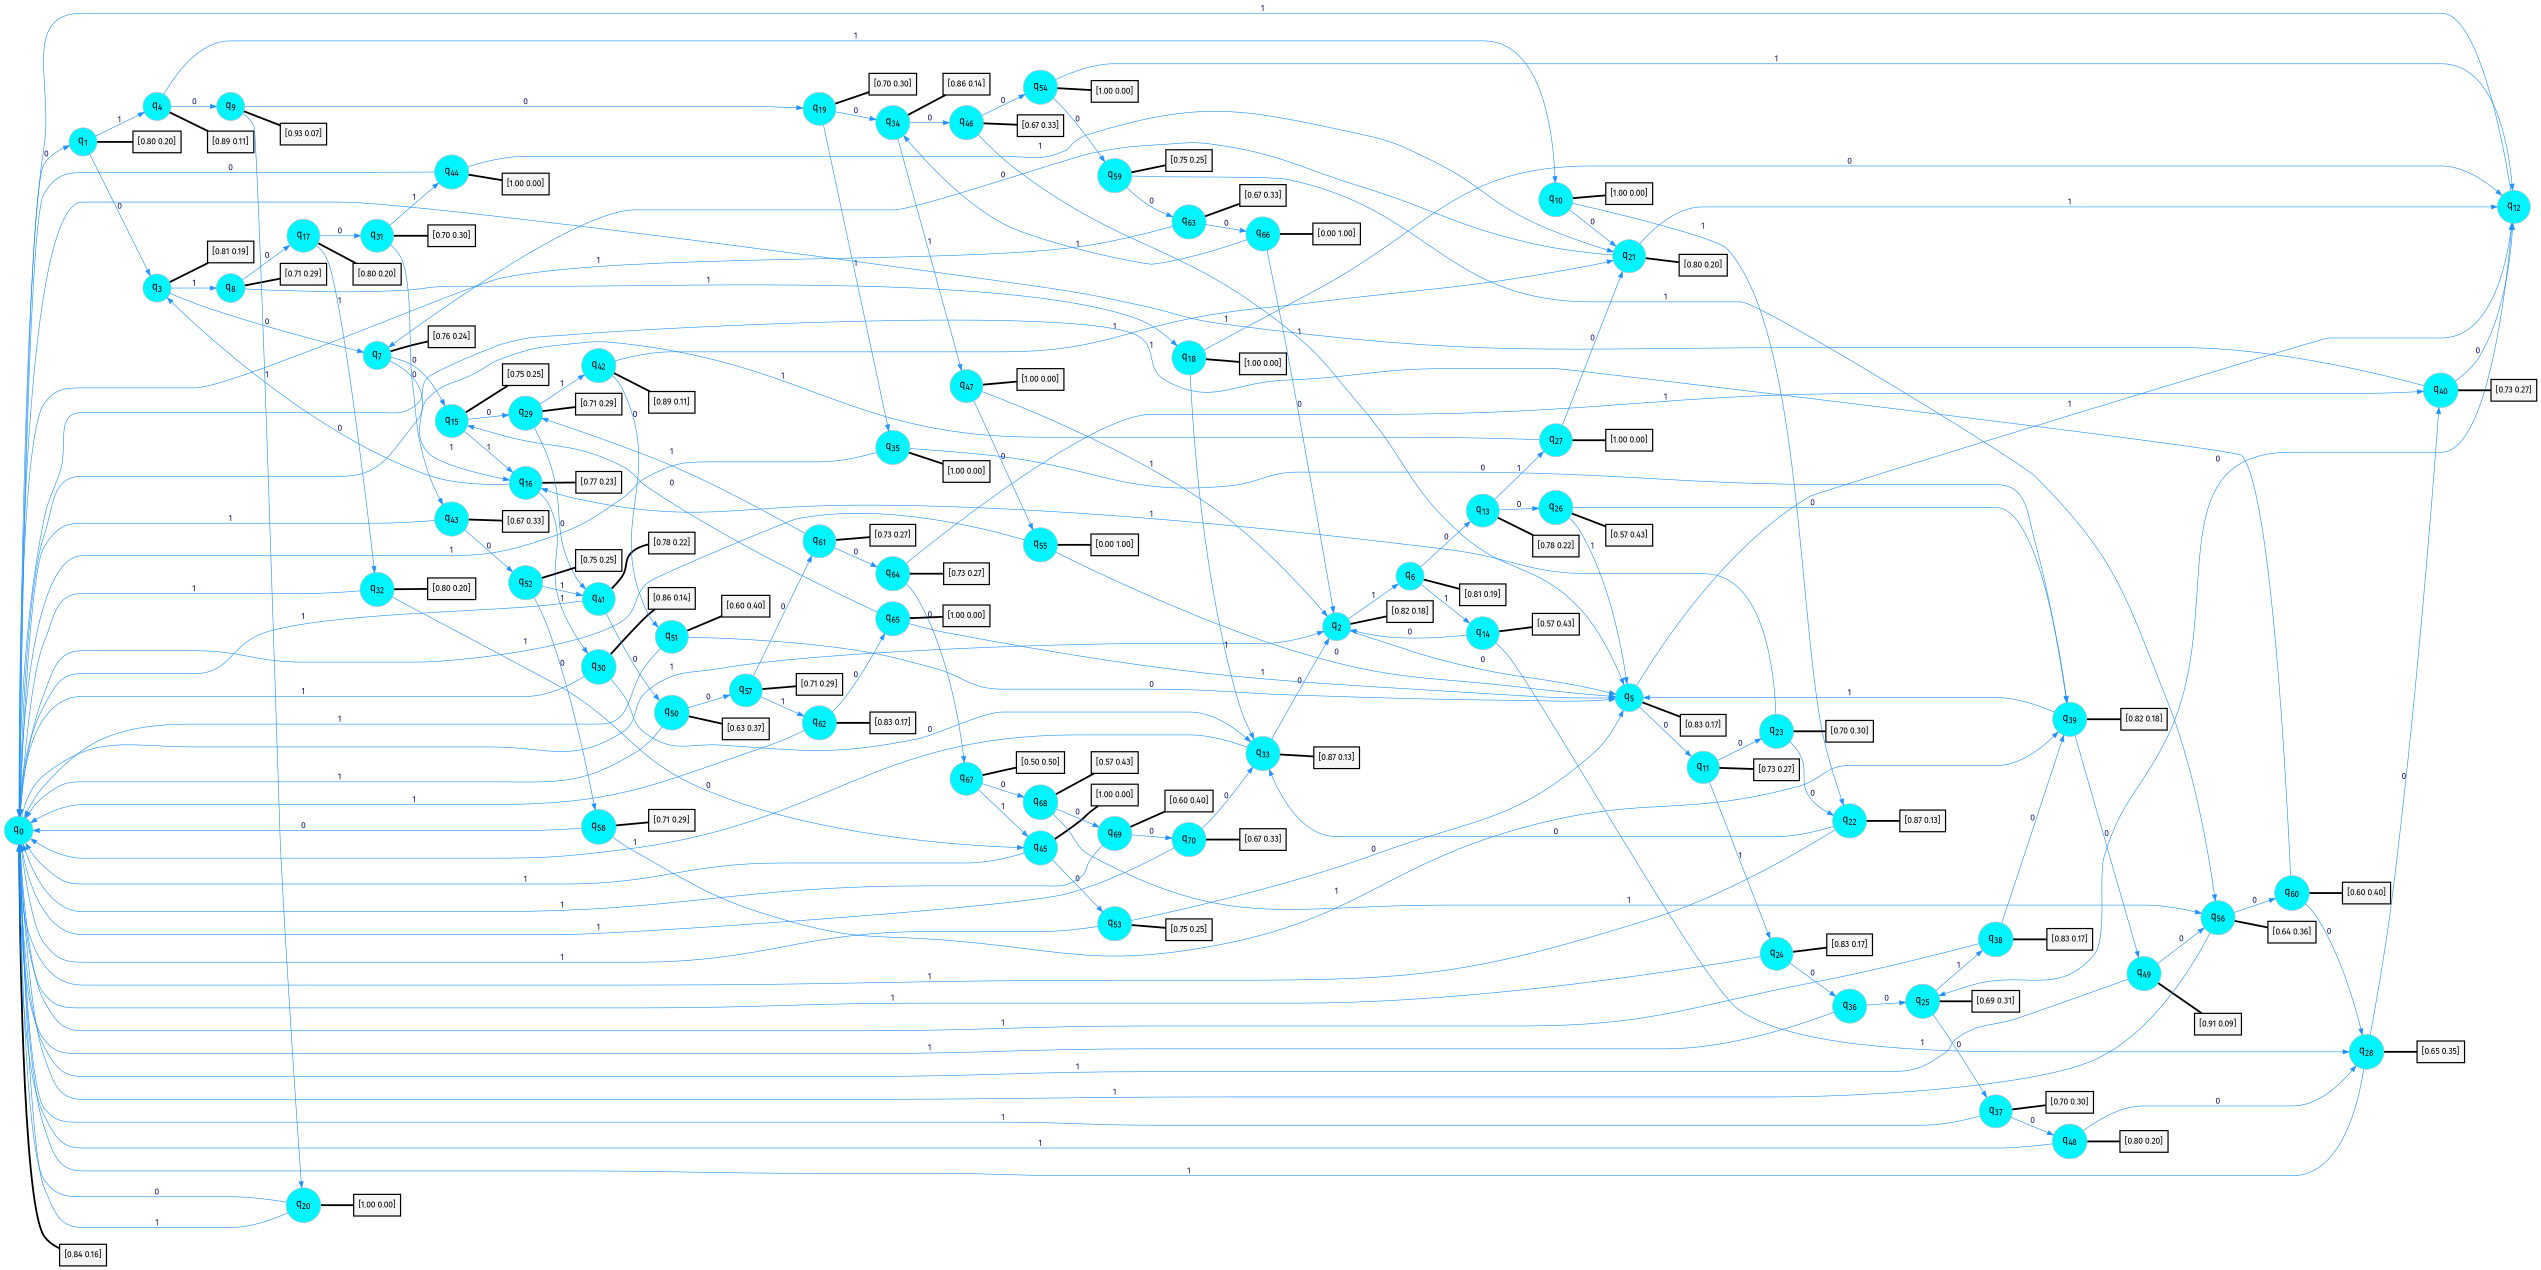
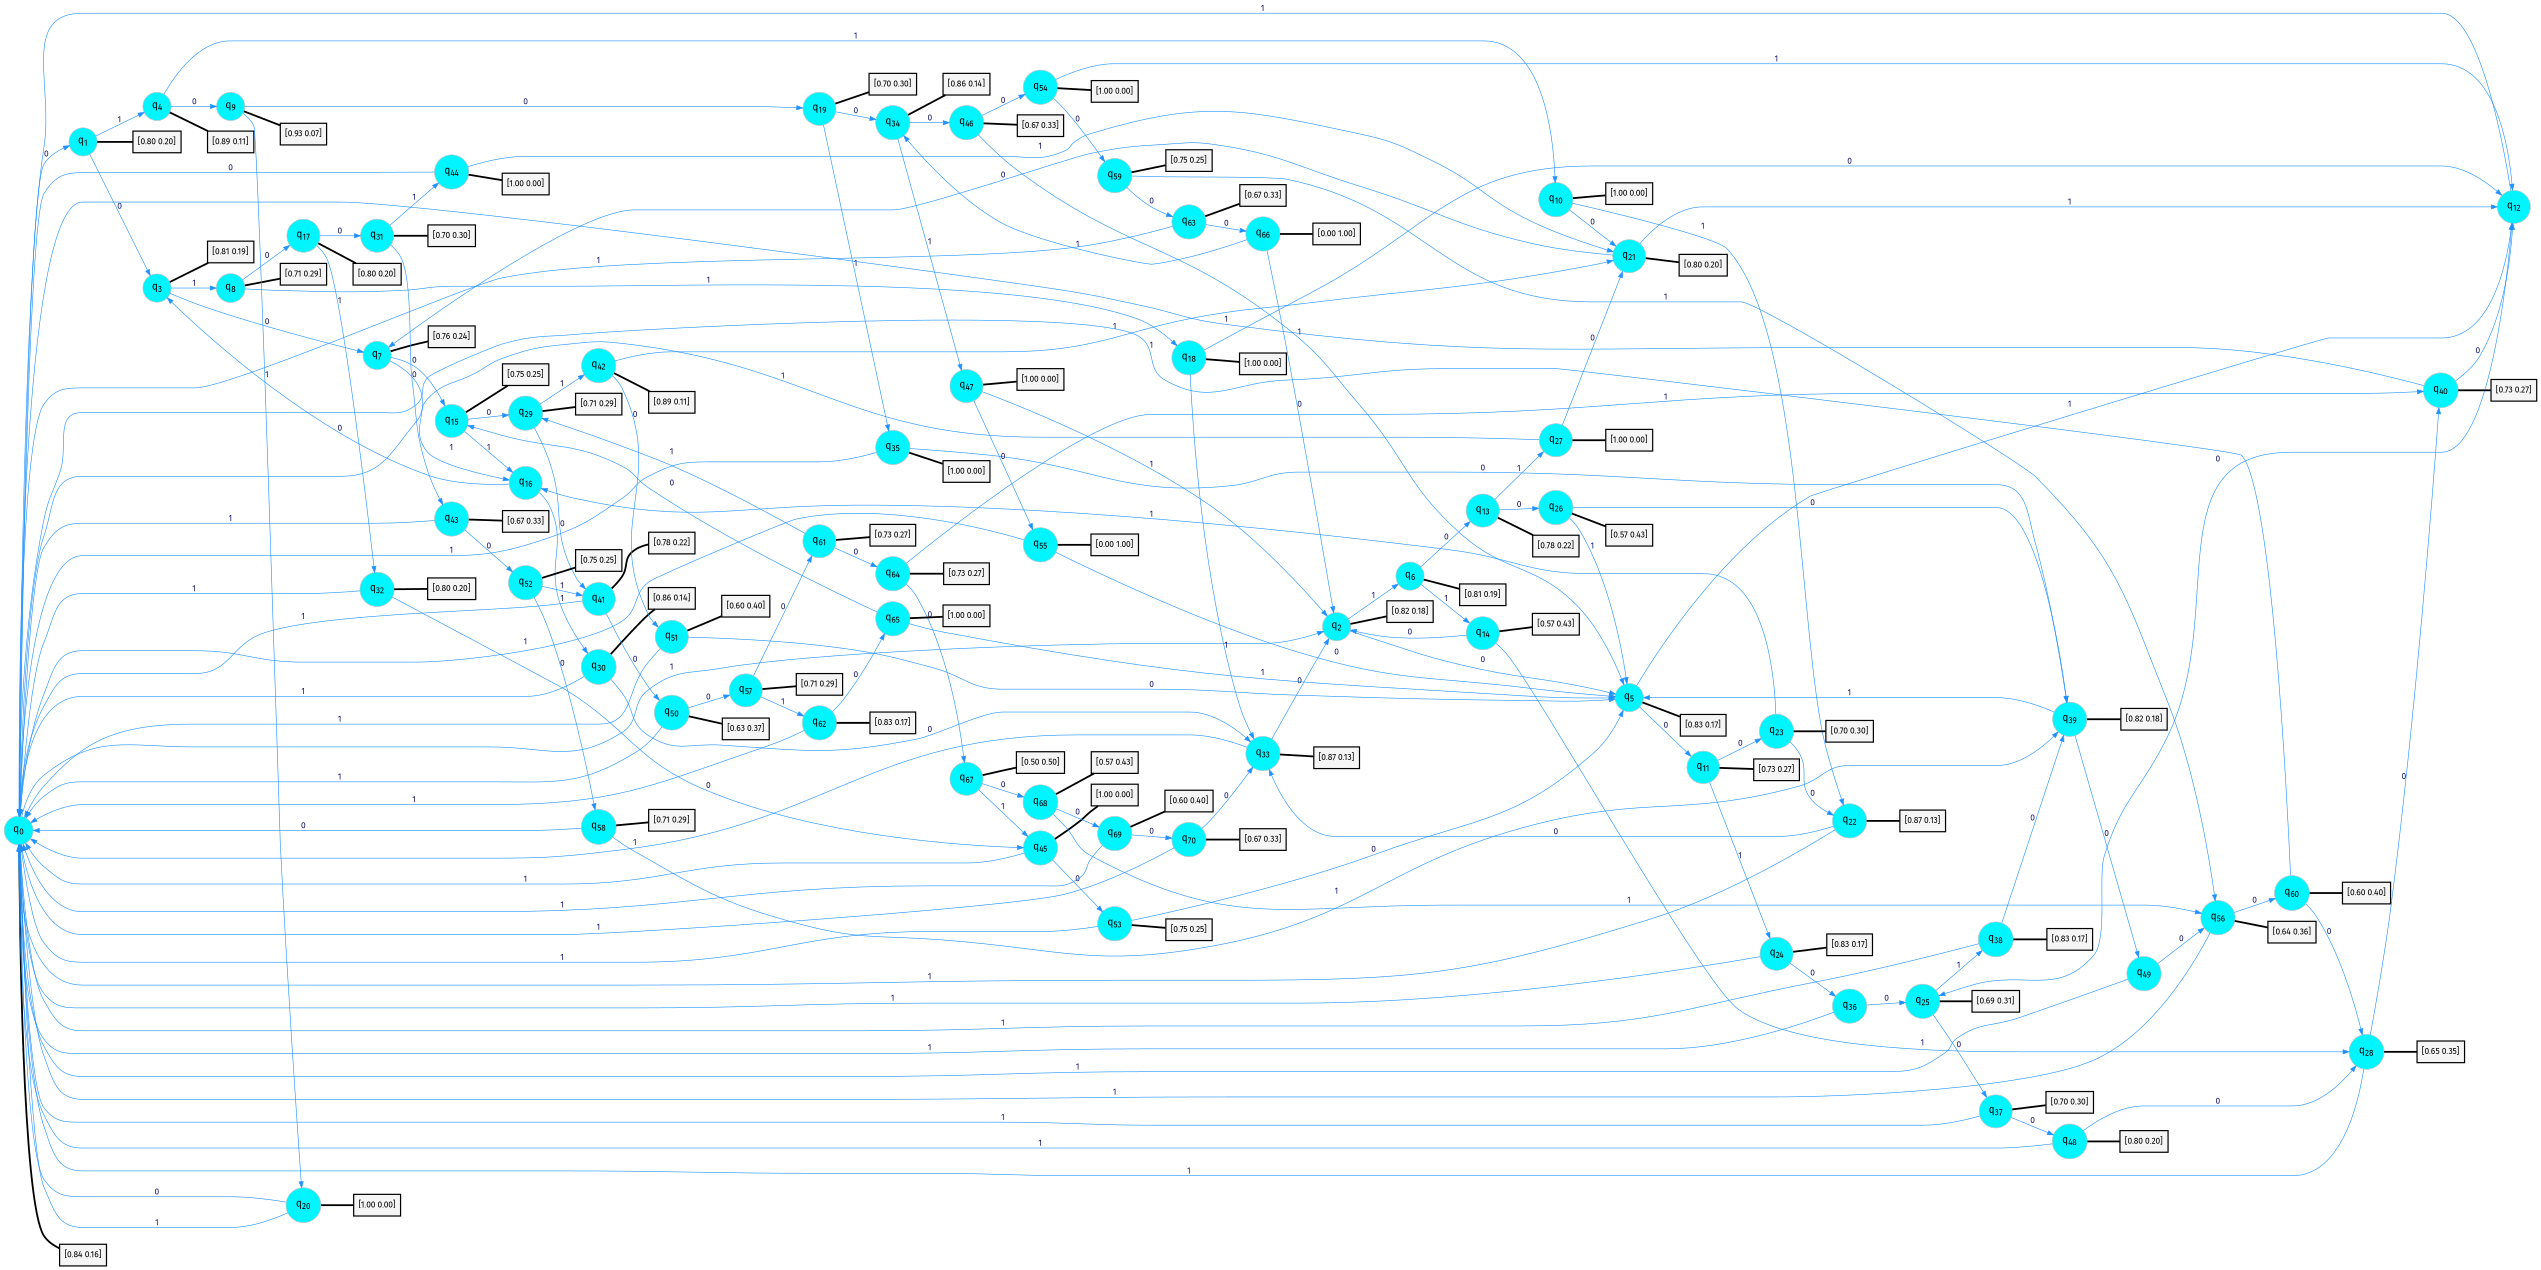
node "[0.77 0.23]": removed
node "[0.91 0.09]": removed
